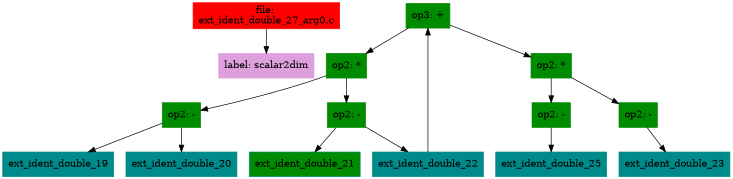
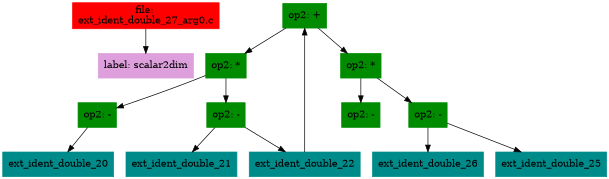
node "op3: +": label "op3: +" -> "op2: +"
node "ext_ident_double_19": removed
node "ext_ident_double_21": fillcolor green4 -> cyan4
node "ext_ident_double_26": added
node "ext_ident_double_23": removed
